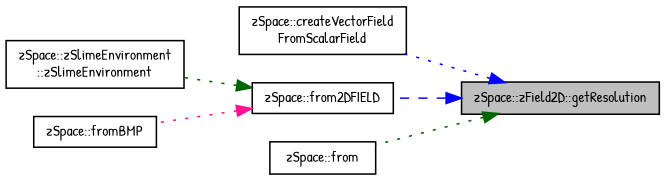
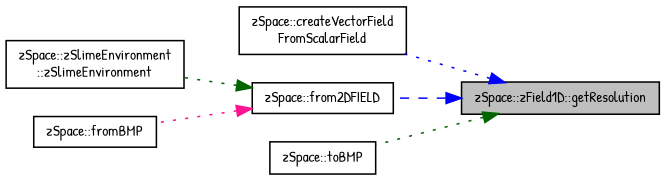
node "zSpace::zField2D::getResolution": label "zSpace::zField2D::getResolution" -> "zSpace::zField1D::getResolution"
node "zSpace::from": label "zSpace::from" -> "zSpace::toBMP"
